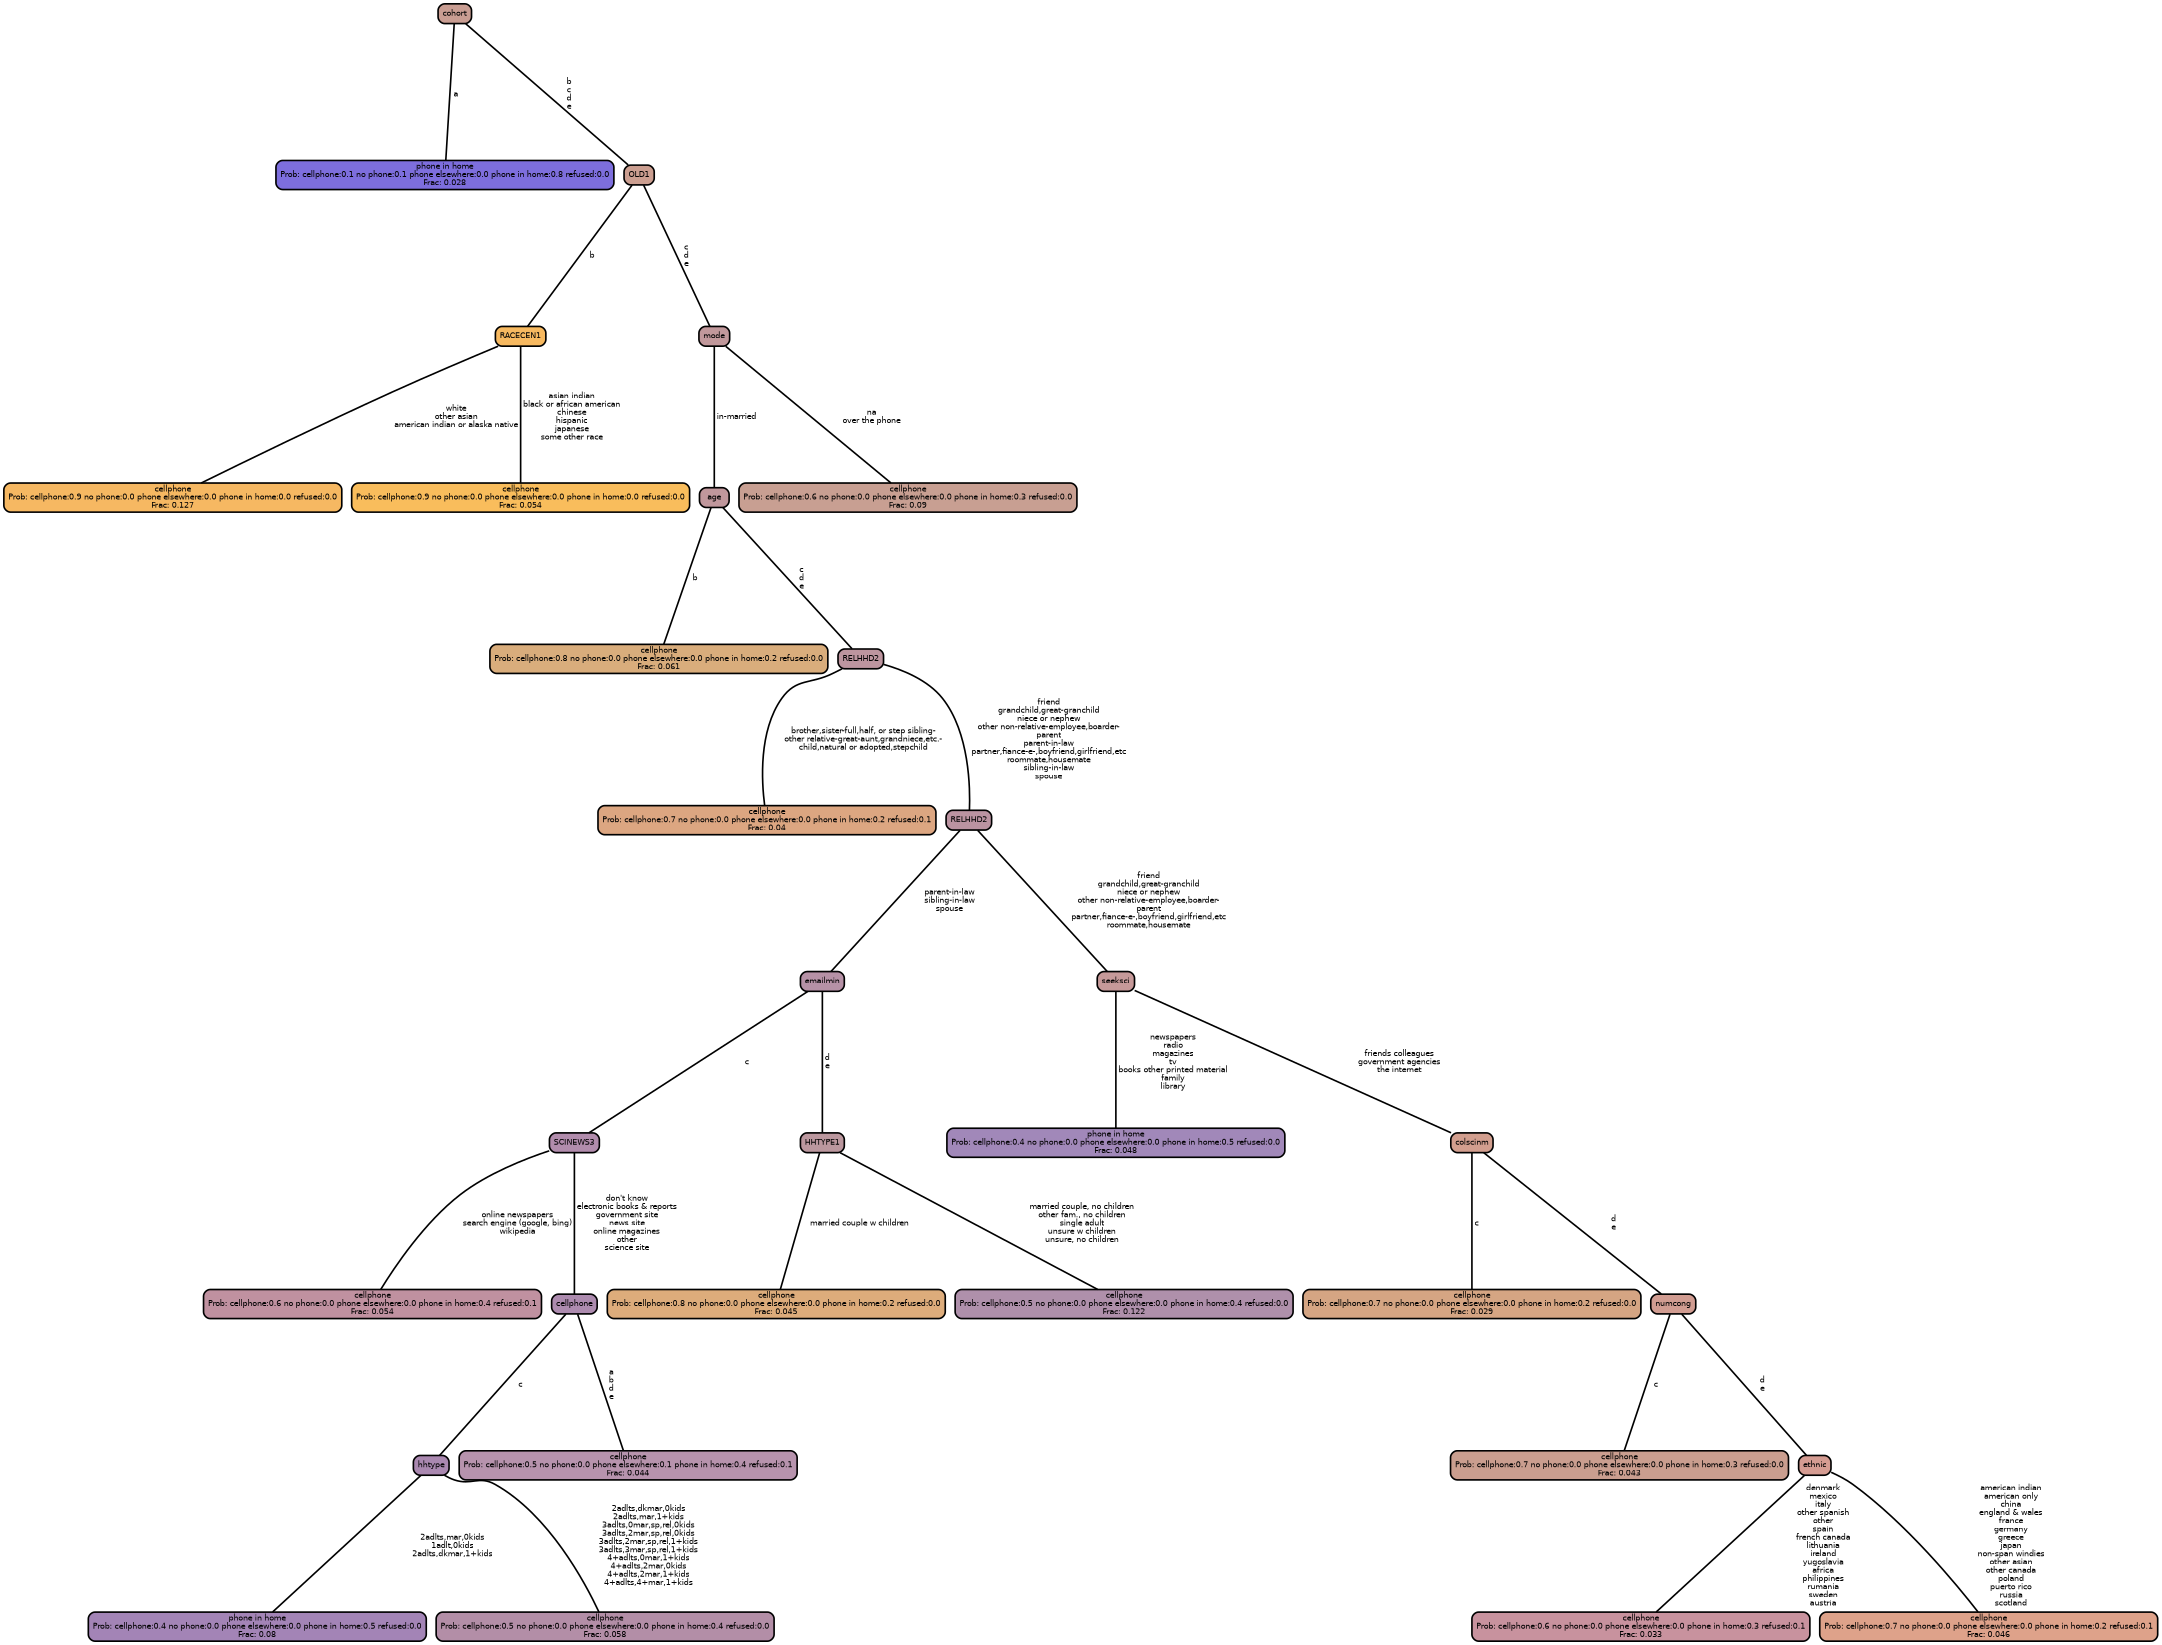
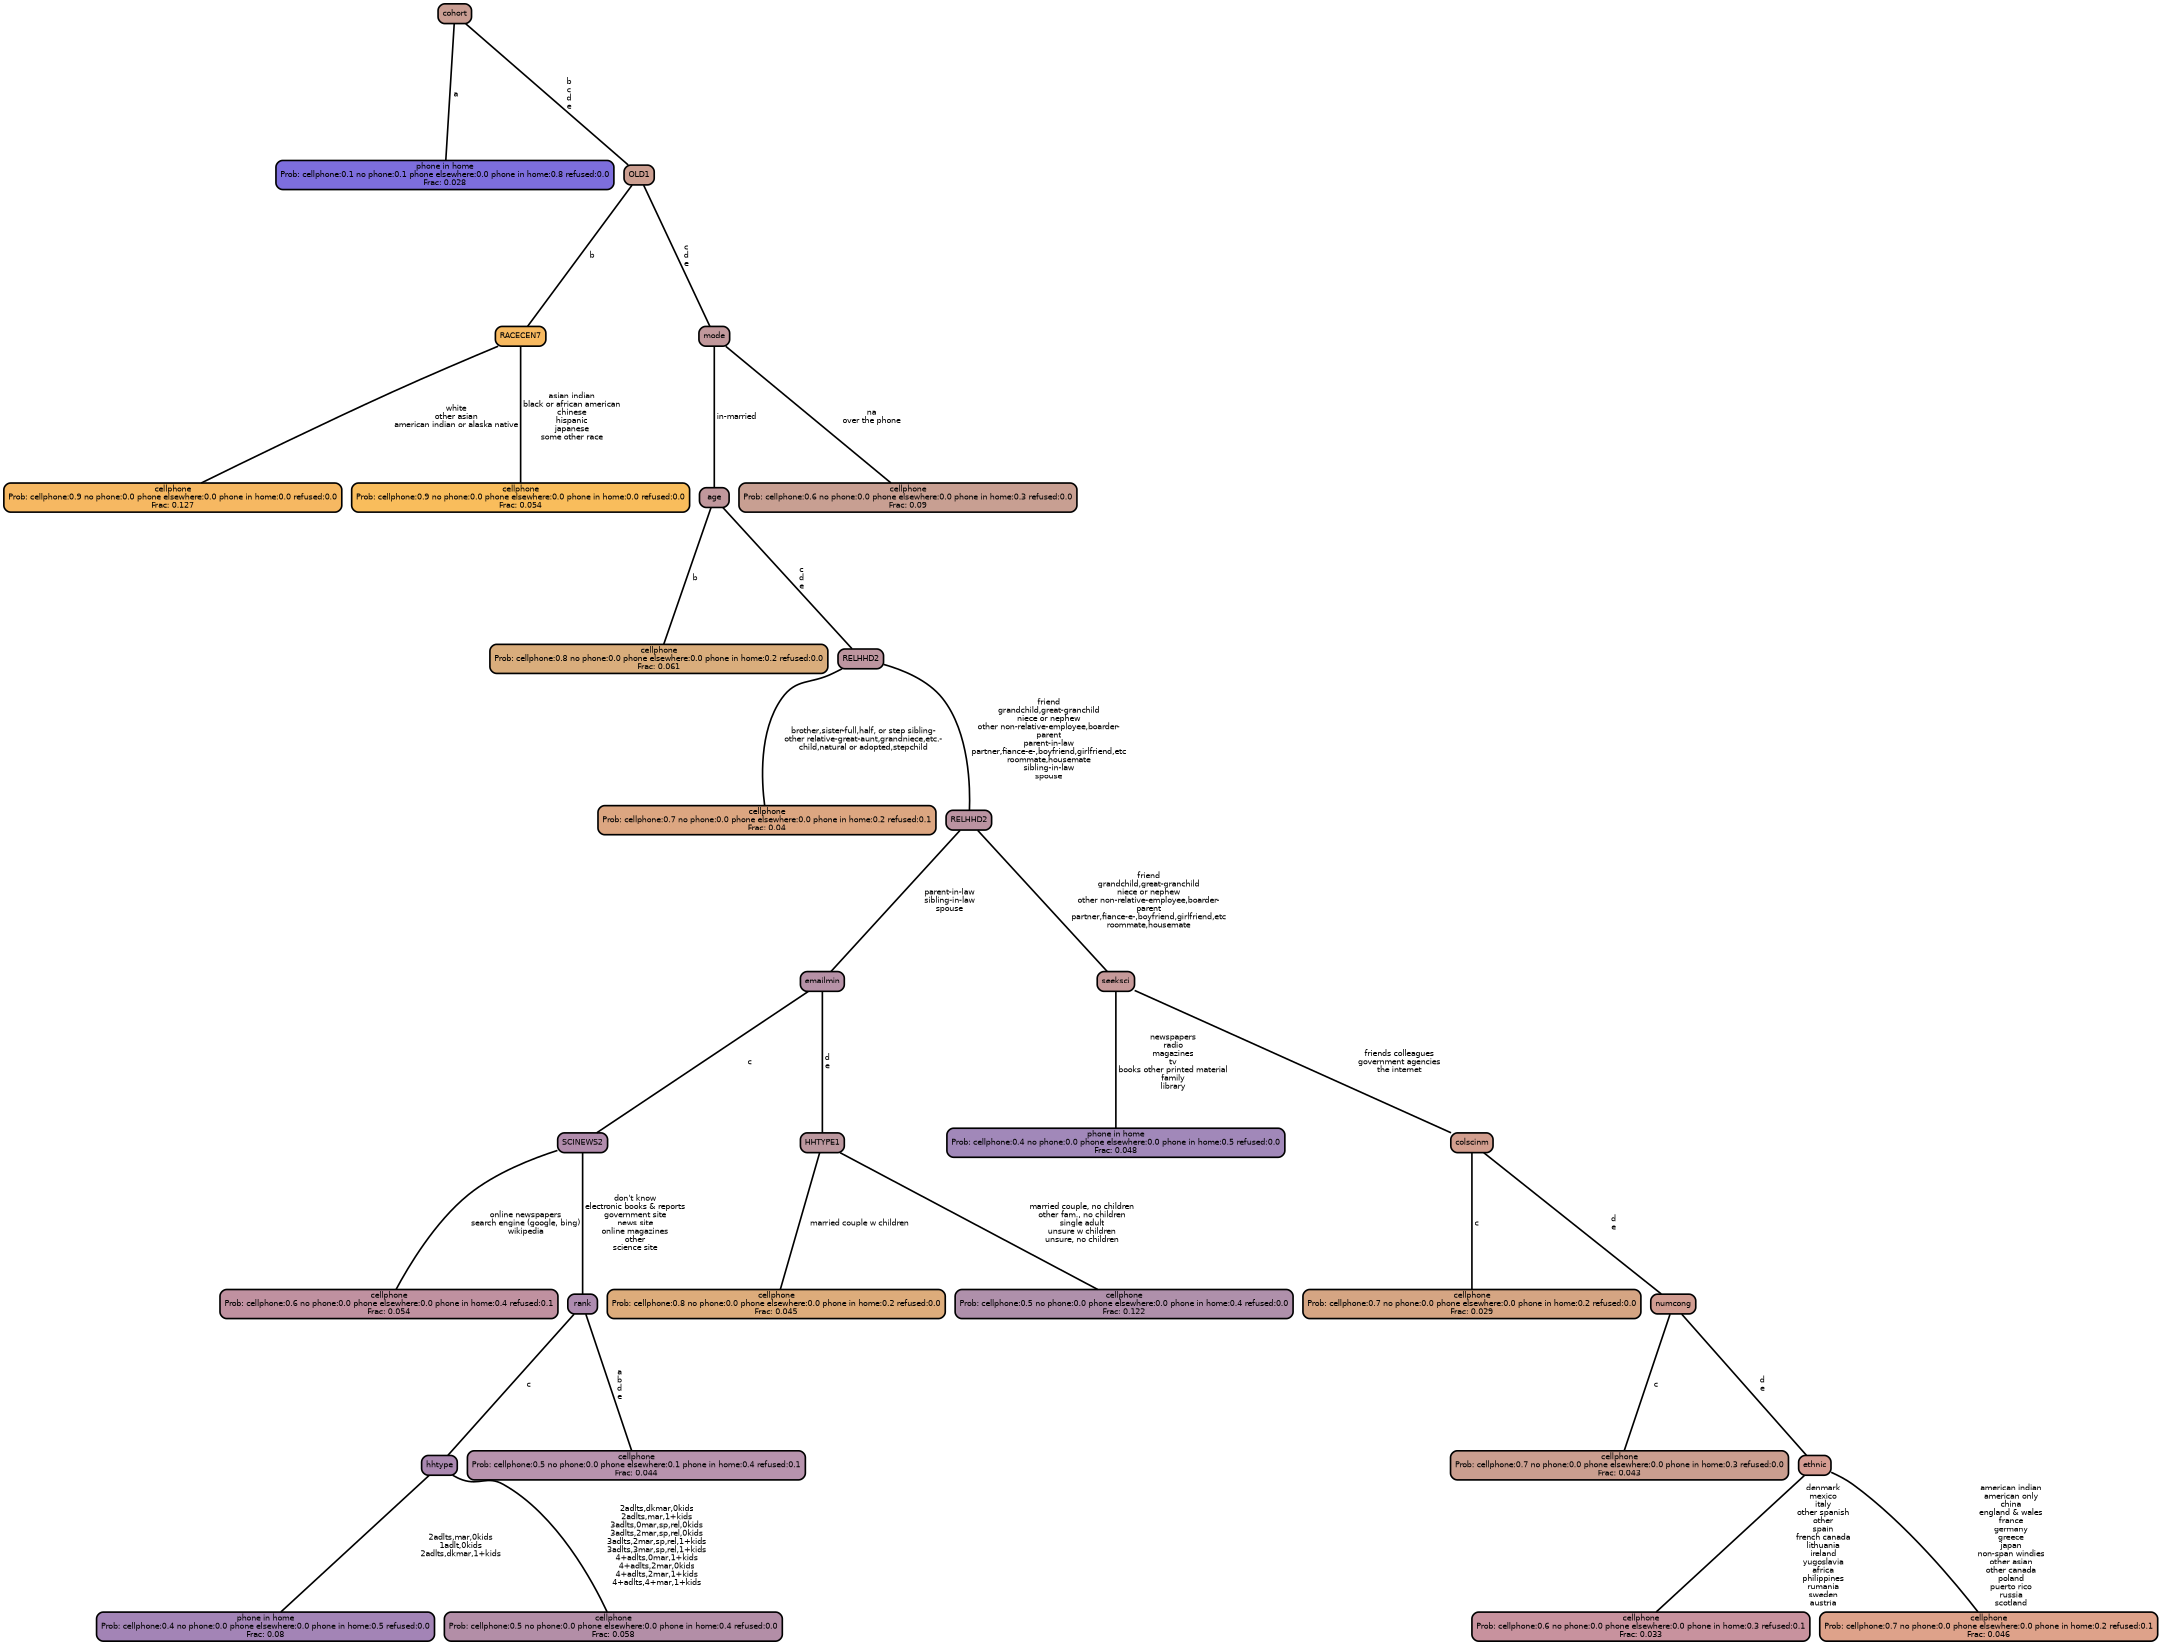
node "RACECEN1": label "RACECEN1" -> "RACECEN7"
node "SCINEWS3": label "SCINEWS3" -> "SCINEWS2"
node "cellphone": label "cellphone" -> "rank"
